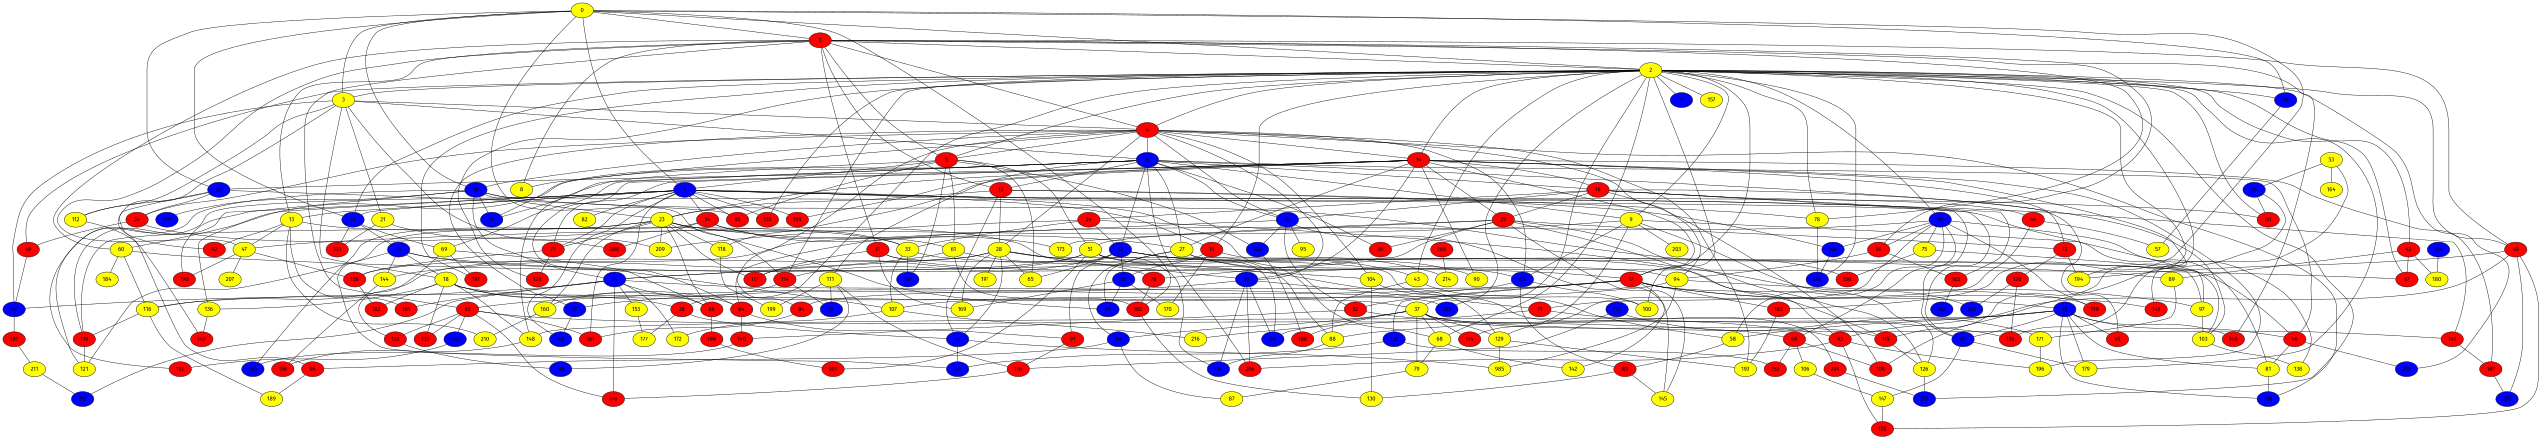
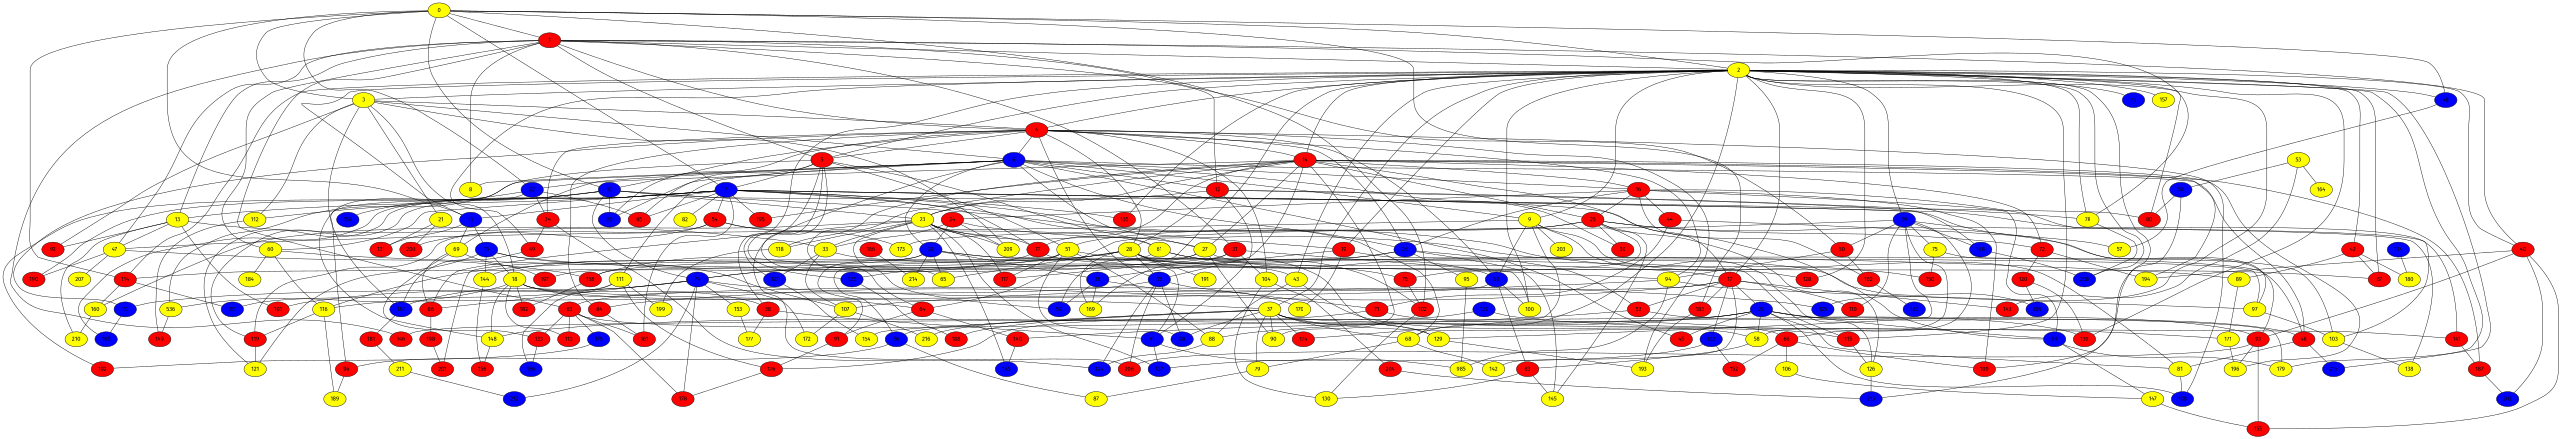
node "136": label "136" -> "536"
edge "37" -- "90": added
node "154": added
edge "129" -- "985": now "95" -- "985"
